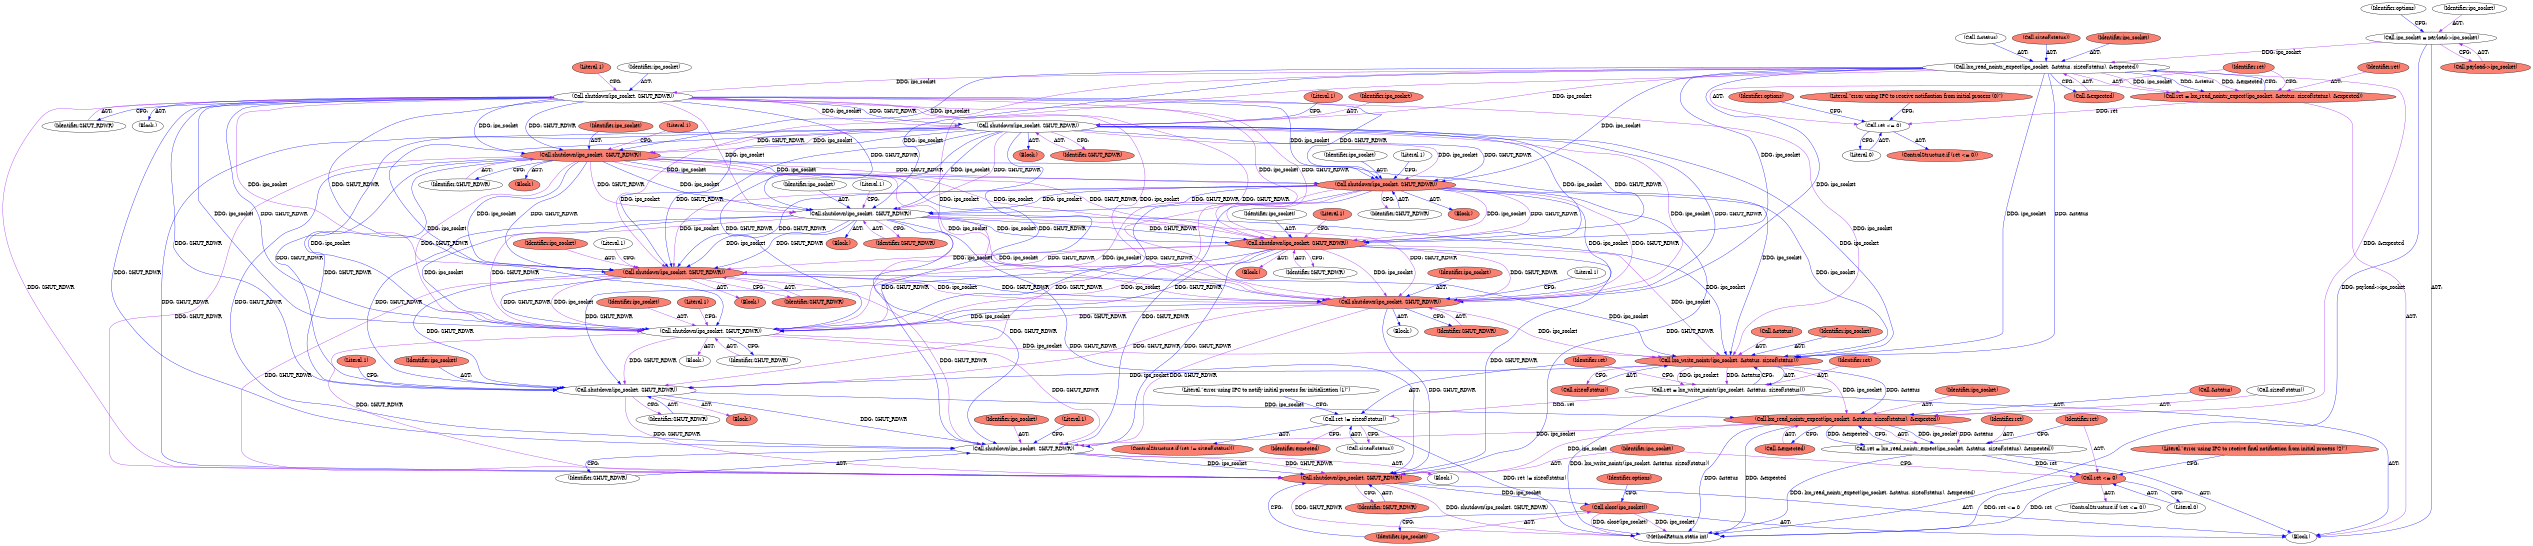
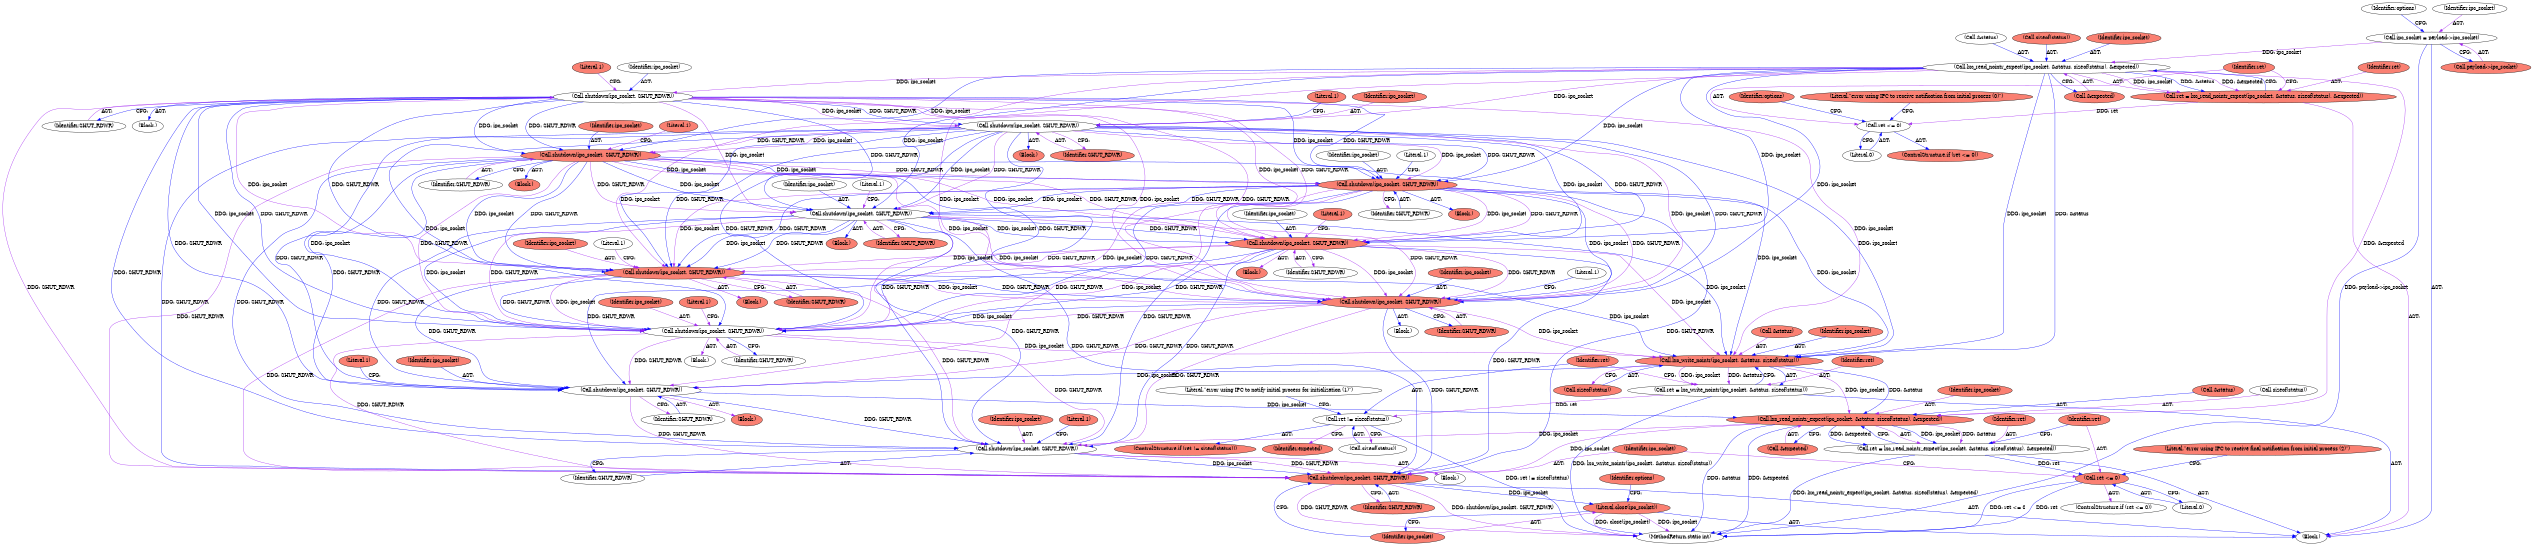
edge "(Call,ipc_socket = payload->ipc_socket)" -> "(Call,payload->ipc_socket)": color purple -> blue
node "(Call,close(ipc_socket))": label "(Call,close(ipc_socket))" -> "(Literal,close(ipc_socket))"
